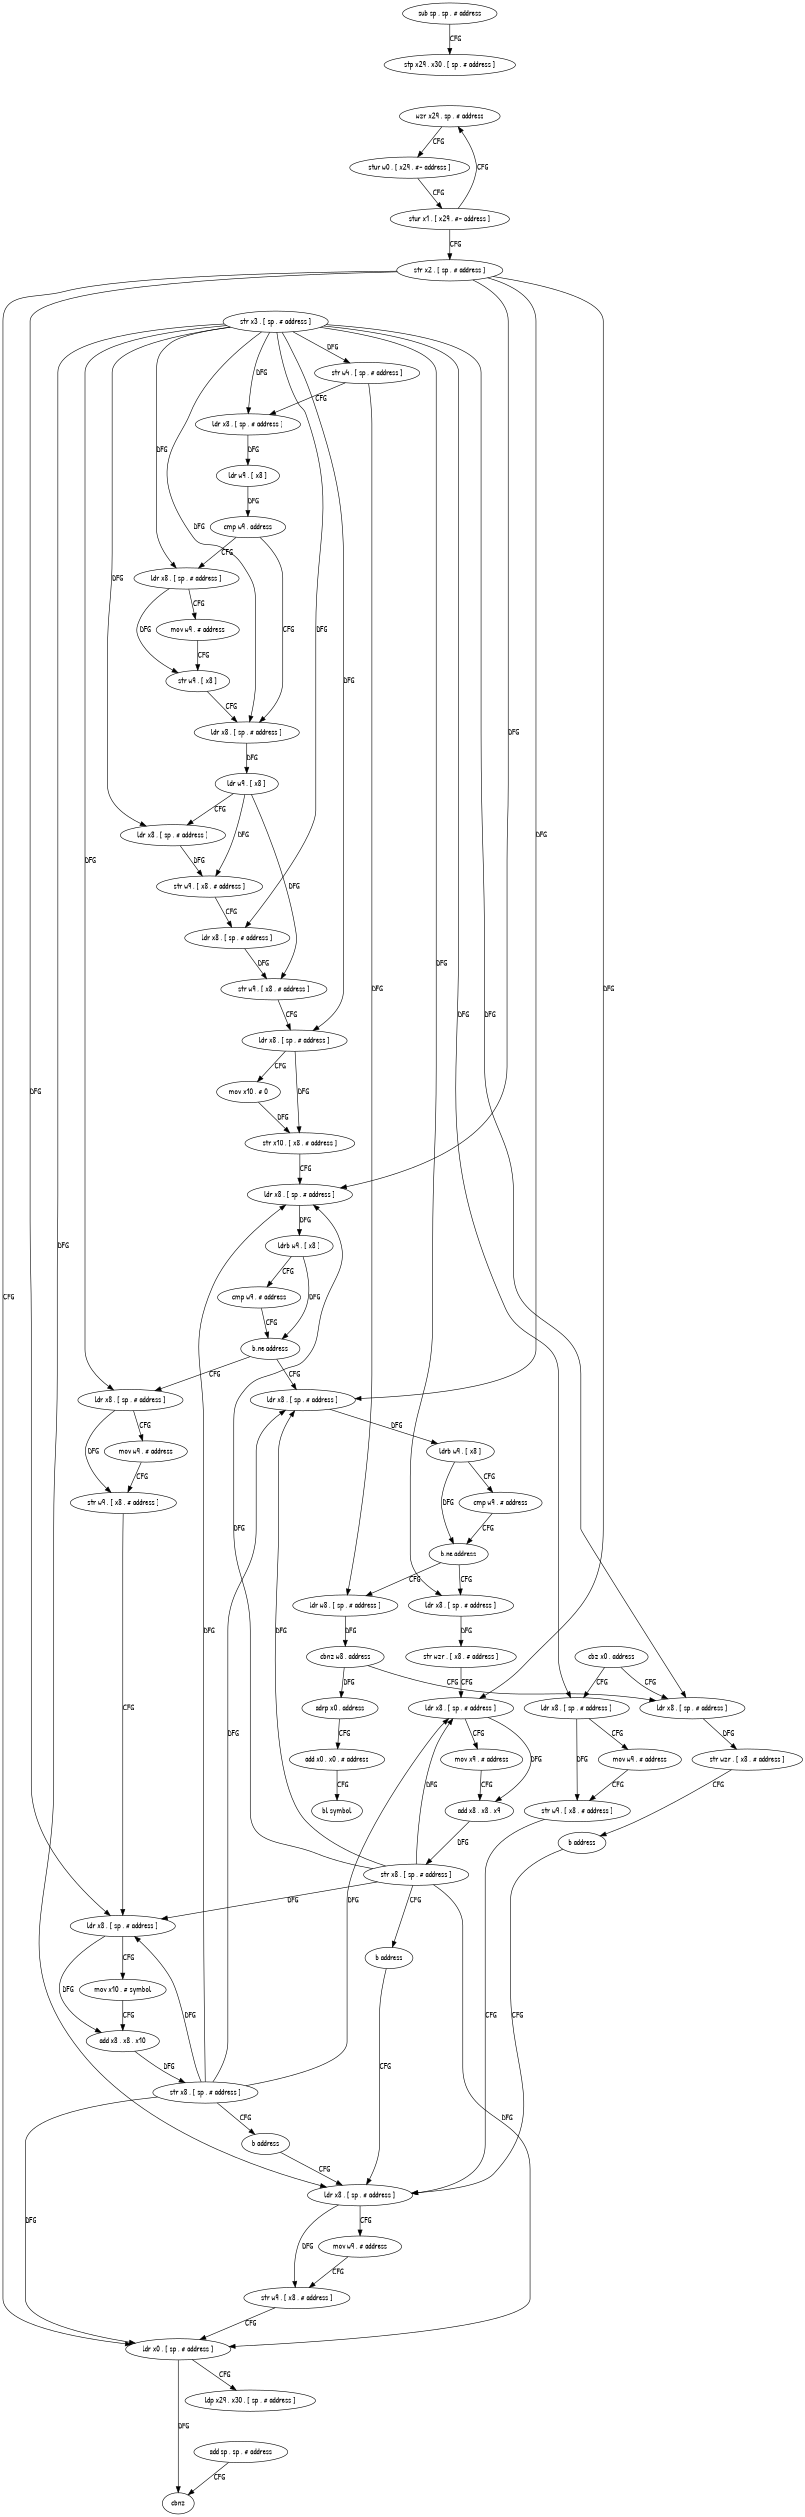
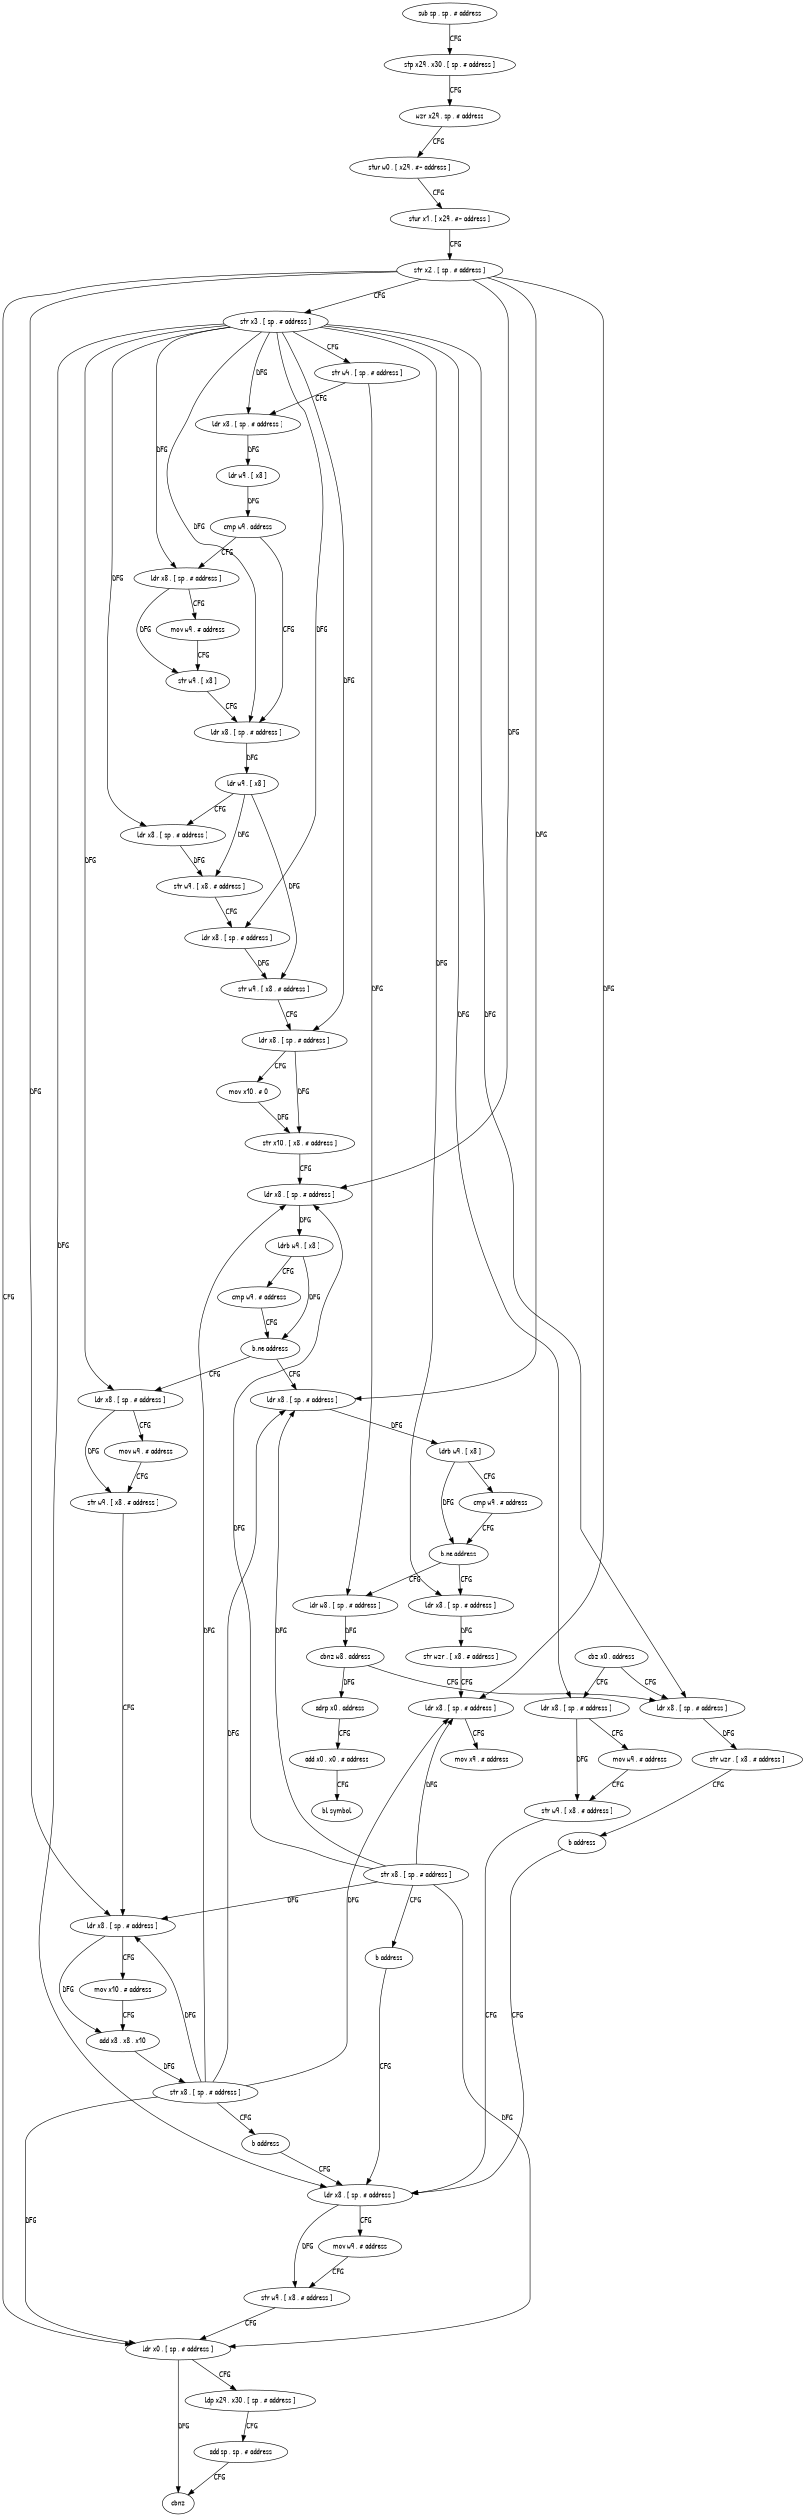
edge "stur x1 , [ x29 , #- address ]" -> "wzr x29 , sp , # address": now "stp x29 , x30 , [ sp , # address ]" -> "wzr x29 , sp , # address"
edge "str x2 , [ sp , # address ]" -> "str x3 , [ sp , # address ]": added, label "CFG"
edge "str x3 , [ sp , # address ]" -> "str w4 , [ sp , # address ]": label "DFG" -> "CFG"
node "add x8 , x8 , x9": removed
node "mov x10 , # symbol": label "mov x10 , # symbol" -> "mov x10 , # address"
edge "ldp x29 , x30 , [ sp , # address ]" -> "add sp , sp , # address": added, label "CFG"
